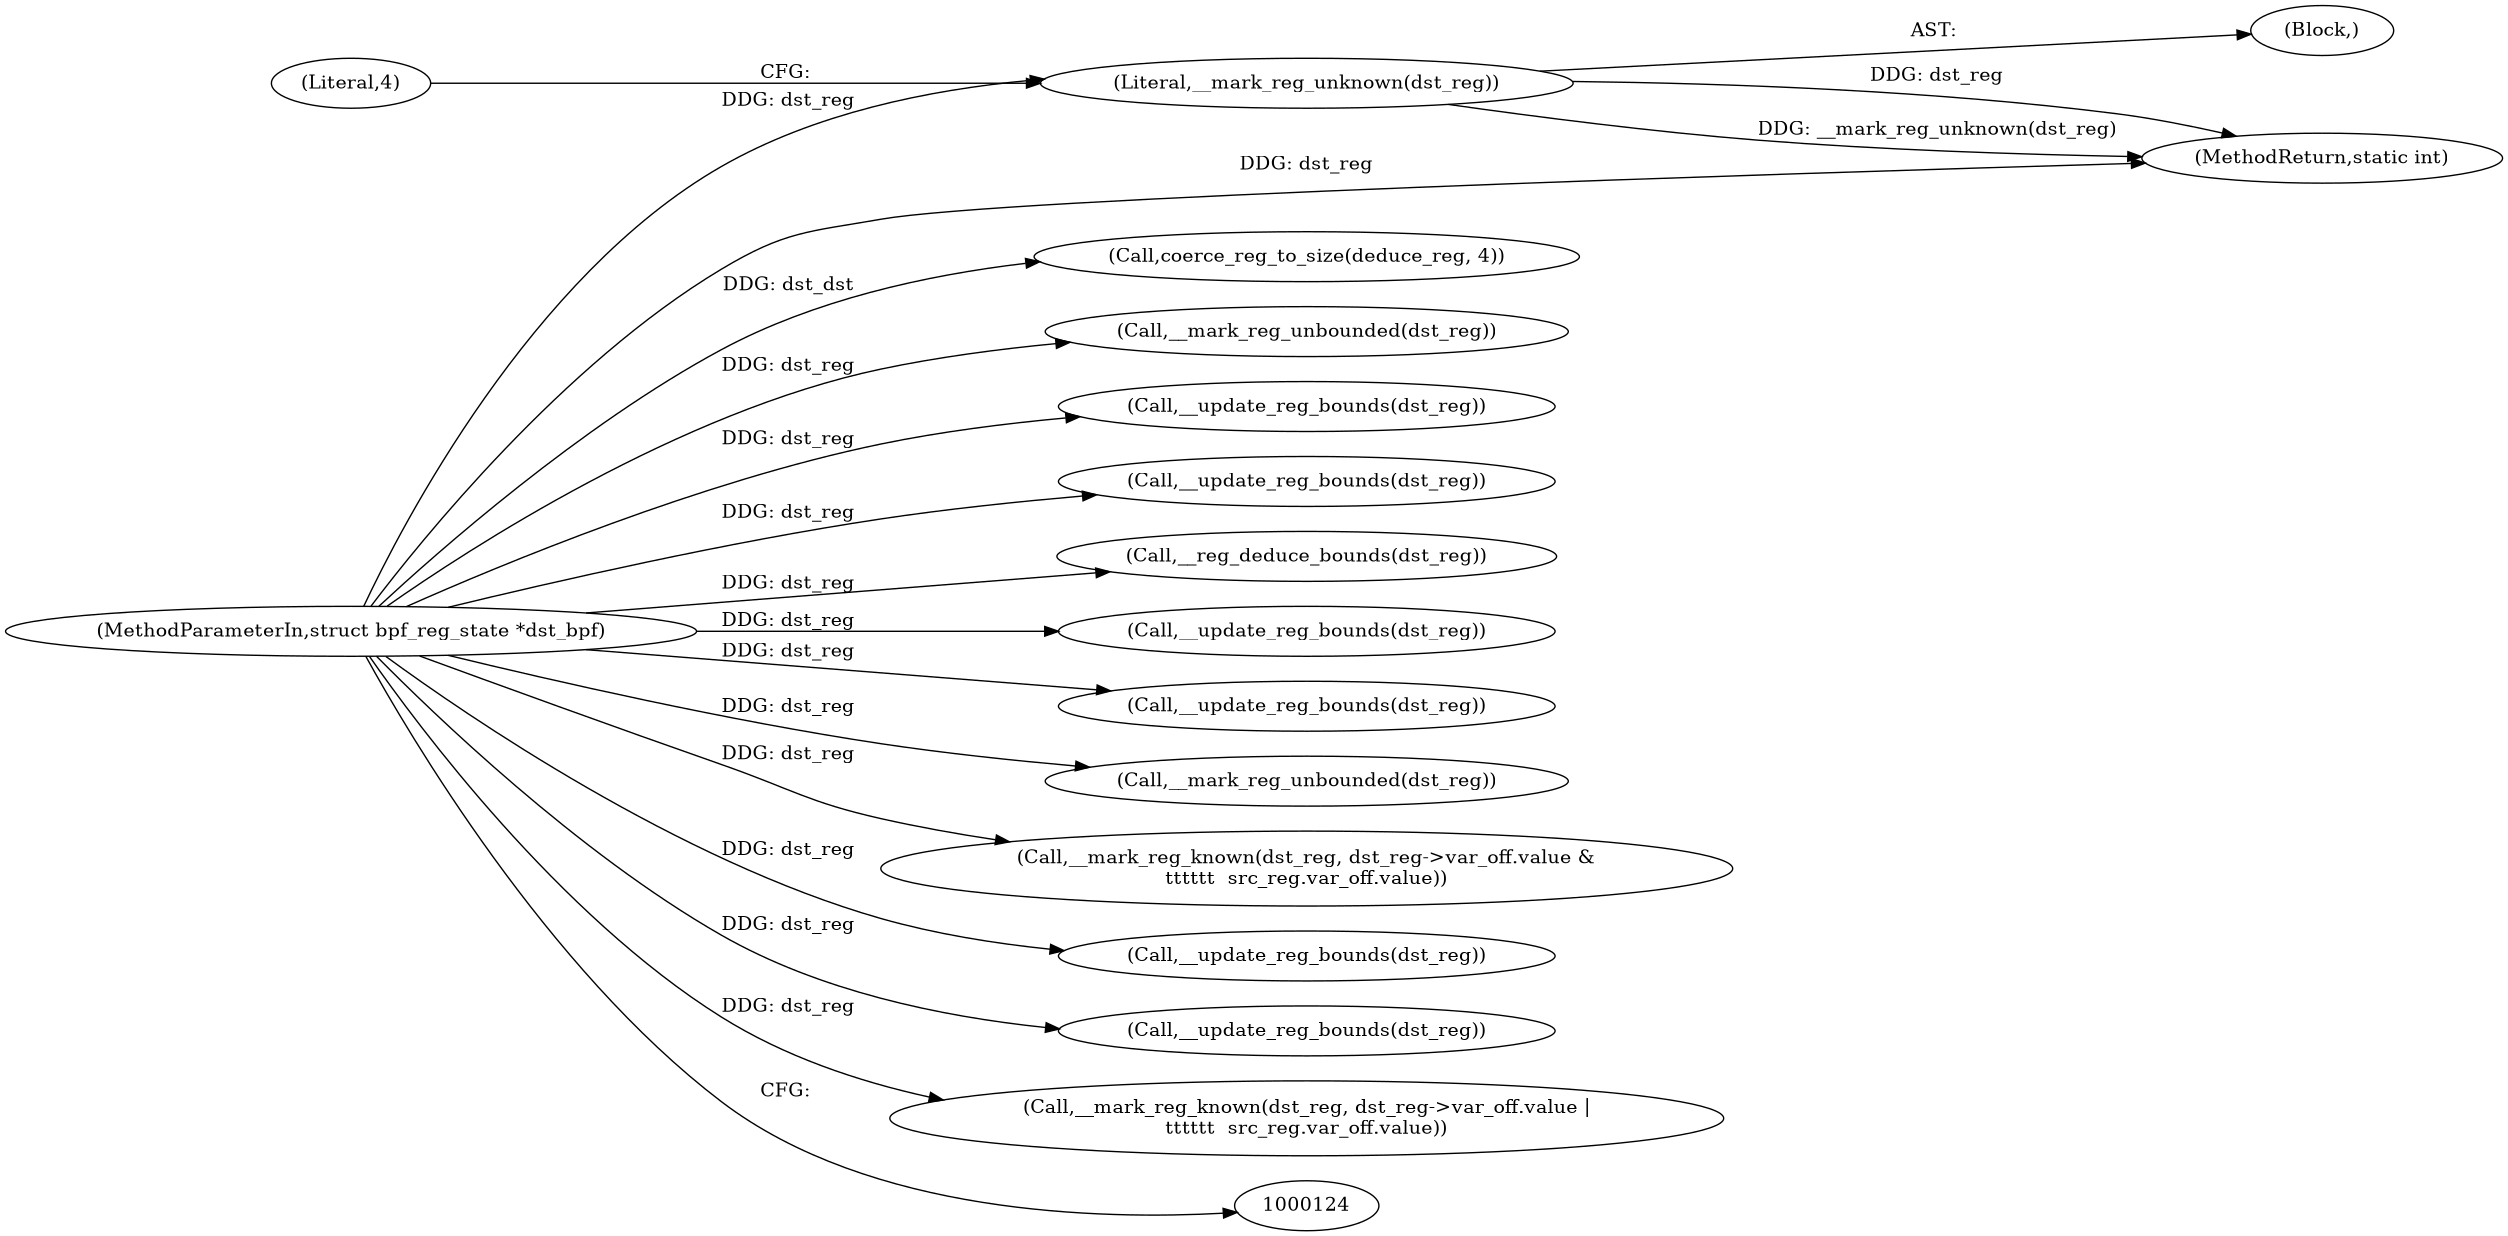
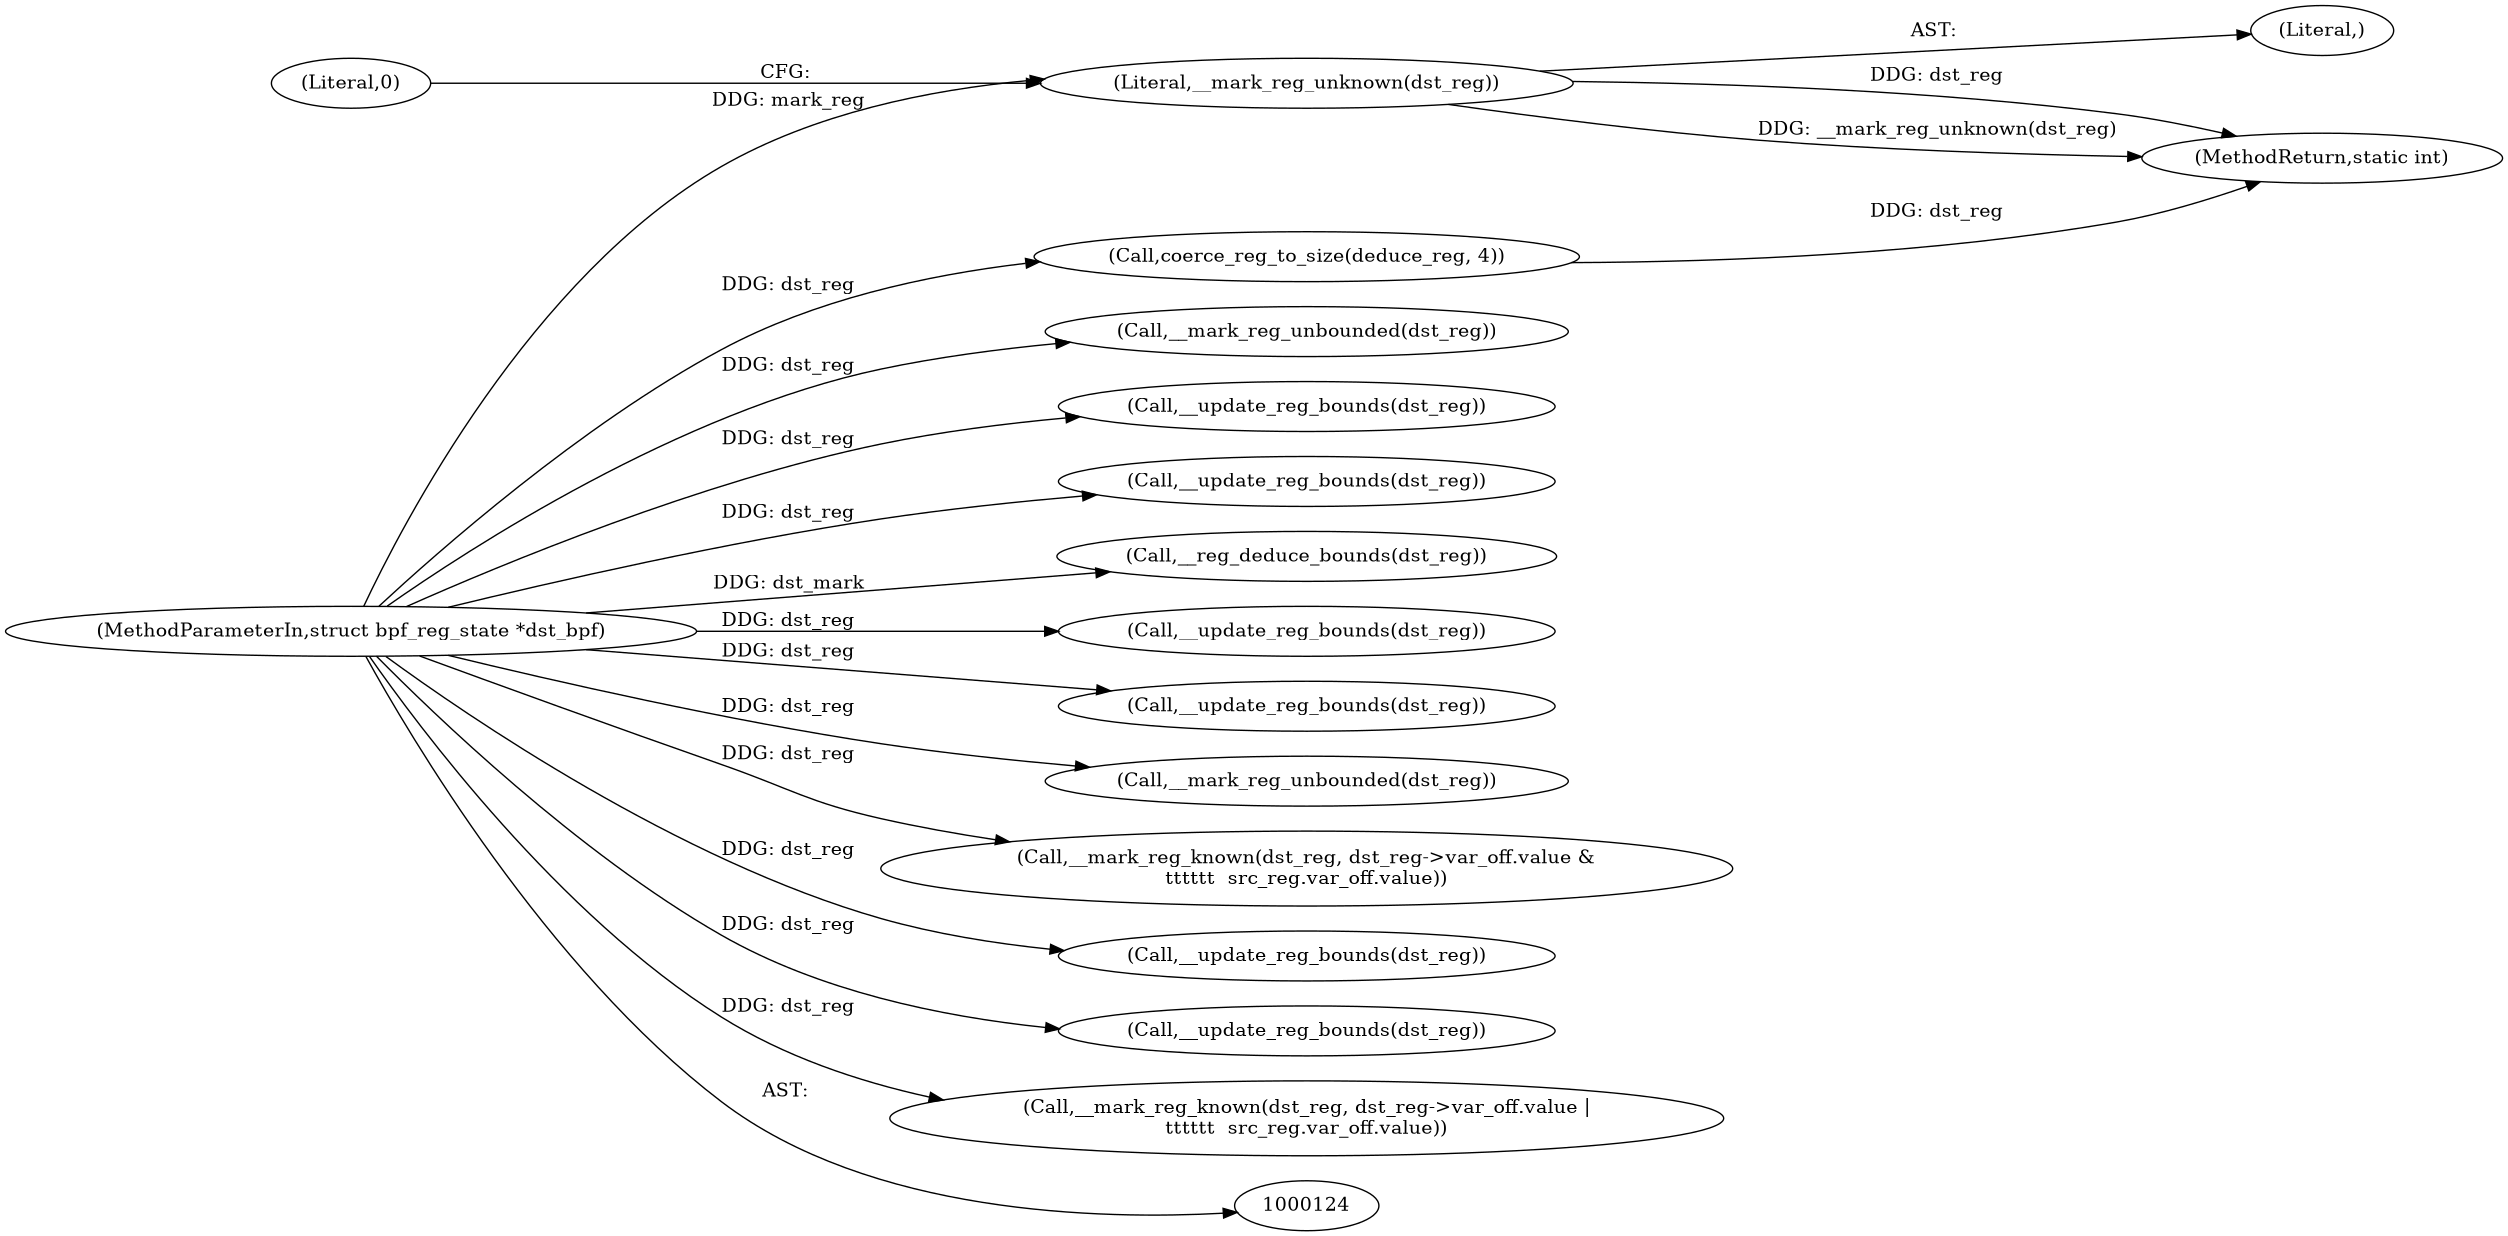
node "(Block,)": label "(Block,)" -> "(Literal,)"
node "(Literal,4)": label "(Literal,4)" -> "(Literal,0)"
edge "(MethodParameterIn,struct bpf_reg_state *dst_bpf)" -> "(Literal,__mark_reg_unknown(dst_reg))": label "DDG: dst_reg" -> "DDG: mark_reg"
edge "(MethodParameterIn,struct bpf_reg_state *dst_bpf)" -> "(MethodReturn,static int)": now "(Call,coerce_reg_to_size(deduce_reg, 4))" -> "(MethodReturn,static int)"
edge "(MethodParameterIn,struct bpf_reg_state *dst_bpf)" -> "(Call,coerce_reg_to_size(deduce_reg, 4))": label "DDG: dst_dst" -> "DDG: dst_reg"
edge "(MethodParameterIn,struct bpf_reg_state *dst_bpf)" -> "(Call,__reg_deduce_bounds(dst_reg))": label "DDG: dst_reg" -> "DDG: dst_mark"
edge "(MethodParameterIn,struct bpf_reg_state *dst_bpf)" -> "1000124": label "CFG: " -> "AST: "
